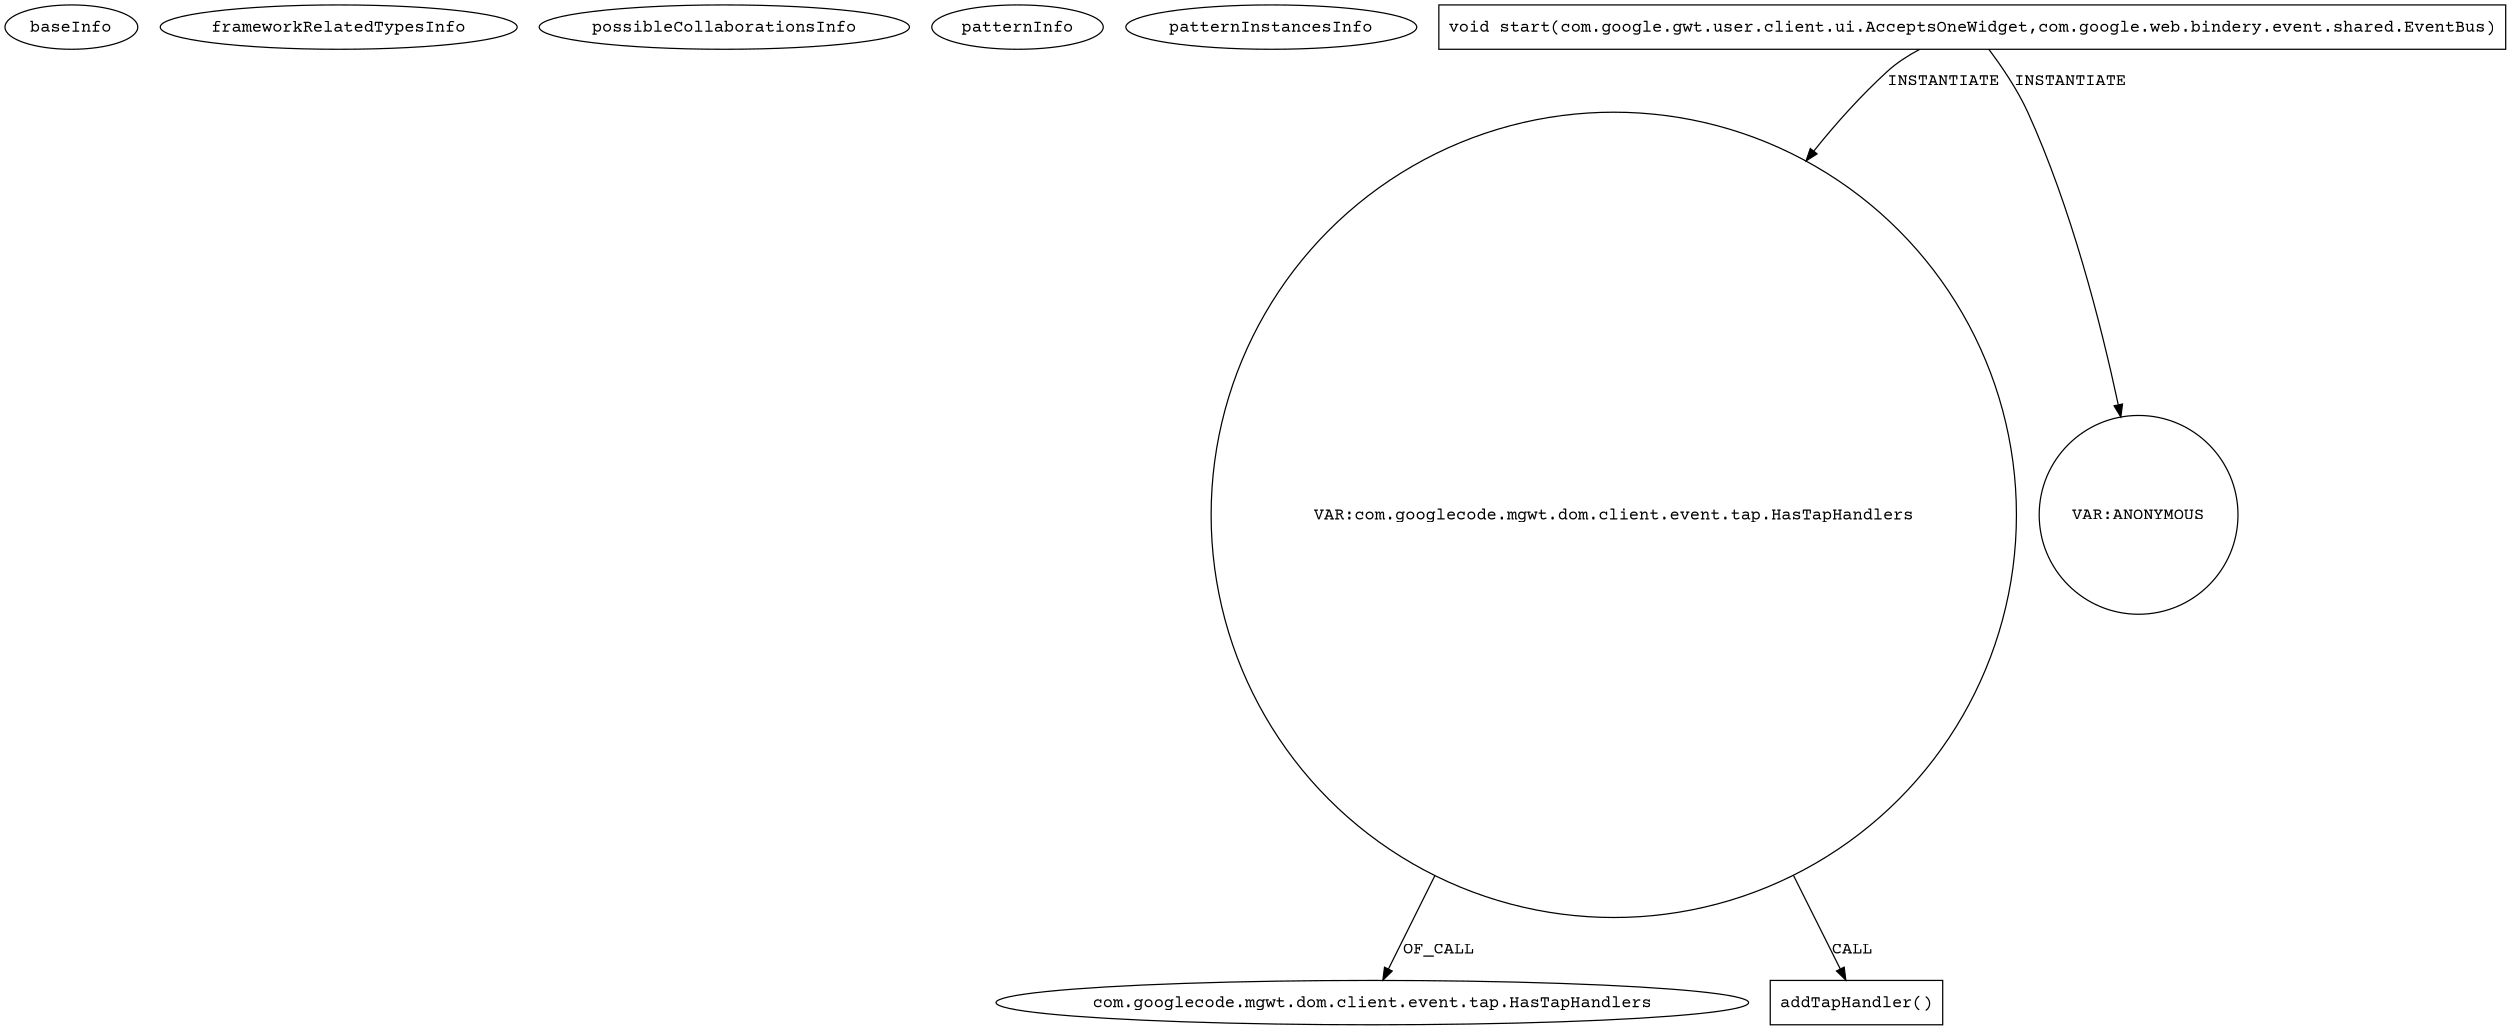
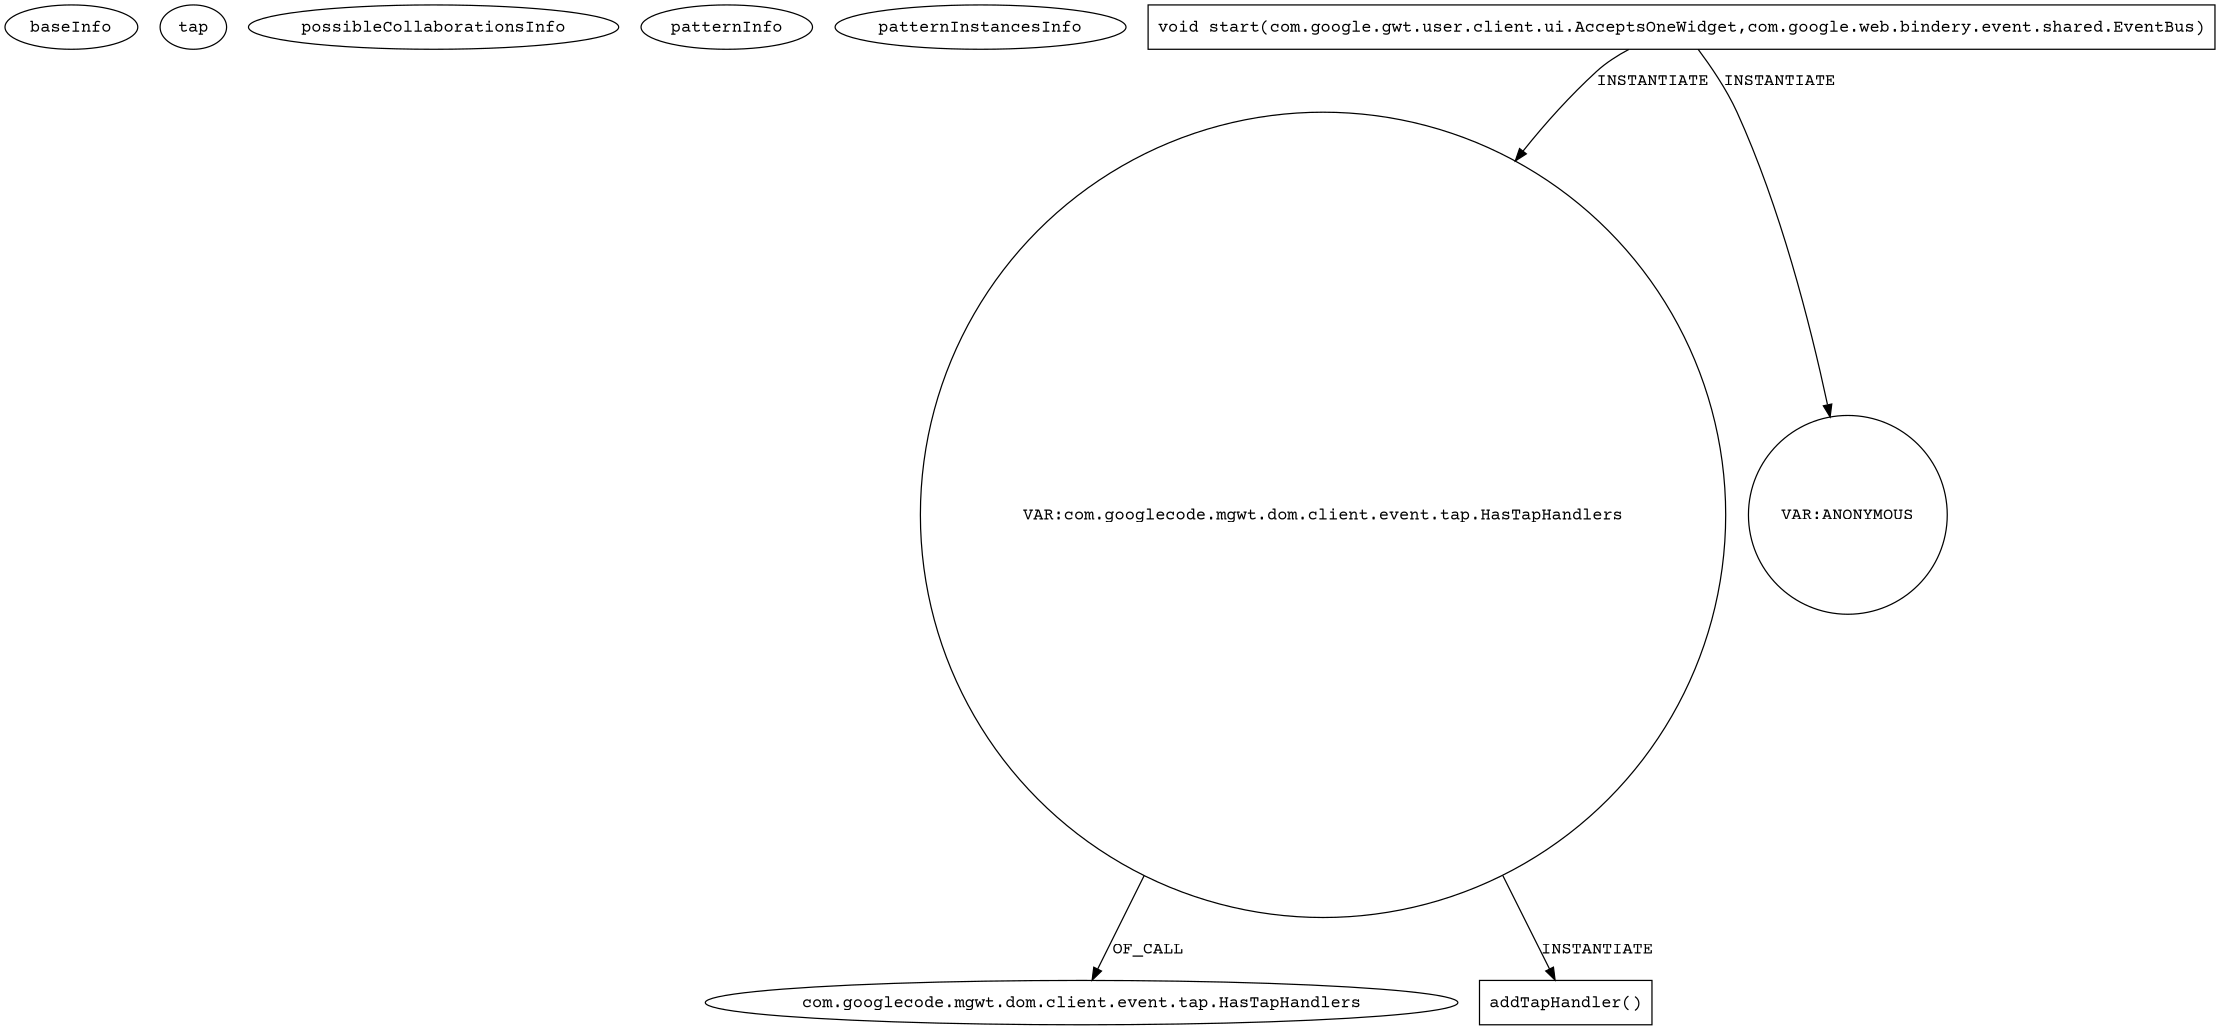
node "frameworkRelatedTypesInfo": label "frameworkRelatedTypesInfo" -> "tap"
edge "VAR:com.googlecode.mgwt.dom.client.event.tap.HasTapHandlers" -> "addTapHandler()": label "CALL" -> "INSTANTIATE"
